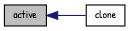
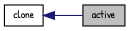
edge "clone" -> "active": reversed
